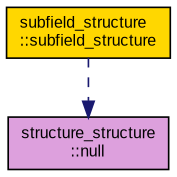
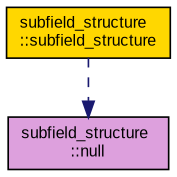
node "structure_structure ::null": label "structure_structure ::null" -> "subfield_structure ::null"
